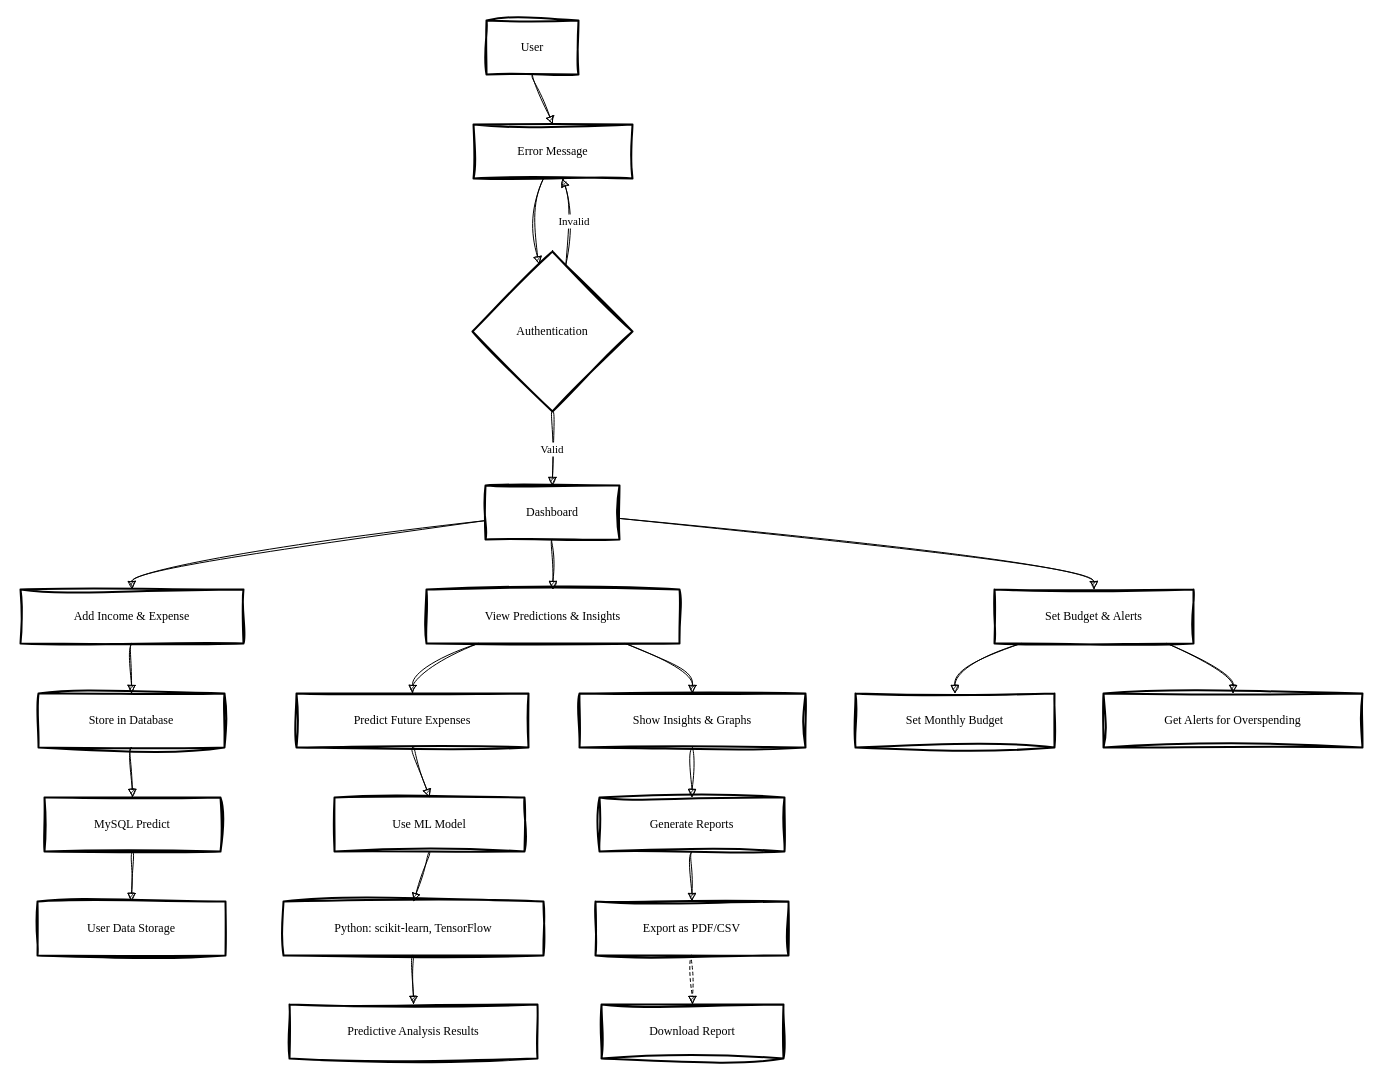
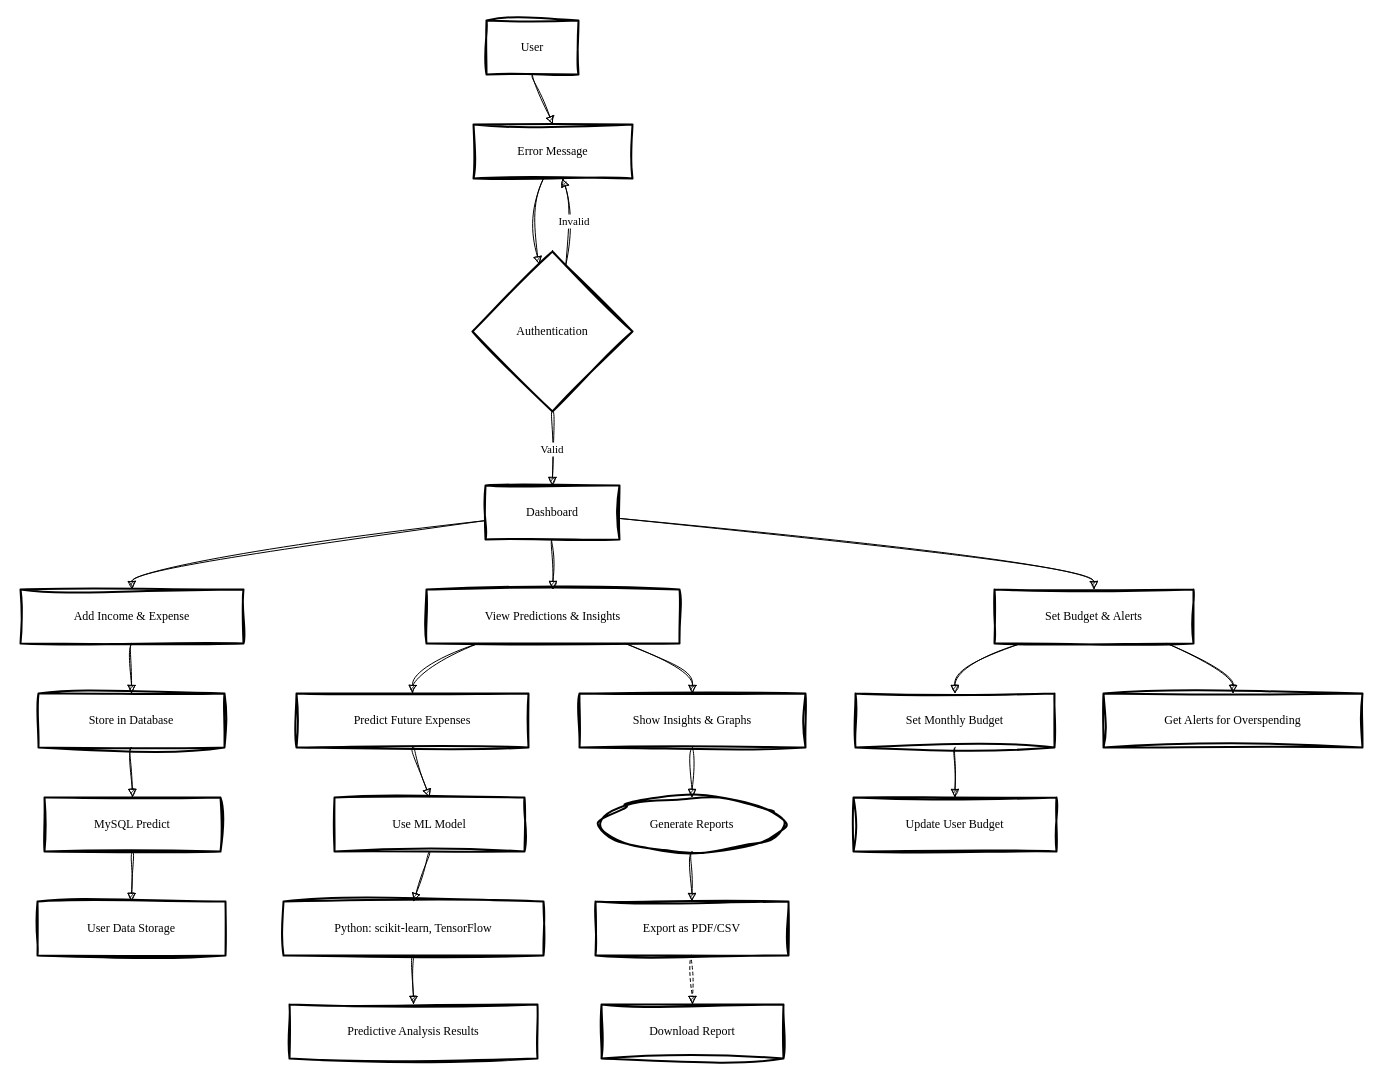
edge "Set Monthly Budget" -> "Update User Budget": added
node "Generate Reports": shape rectangle -> ellipse
node "Update User Budget": added
